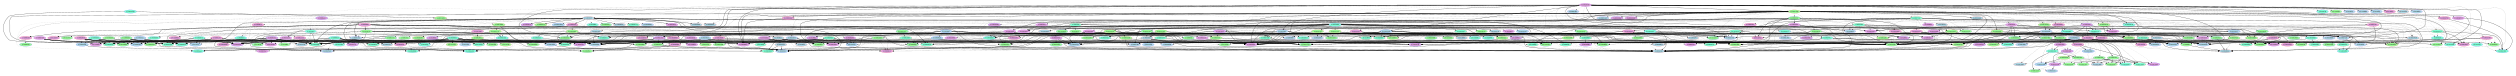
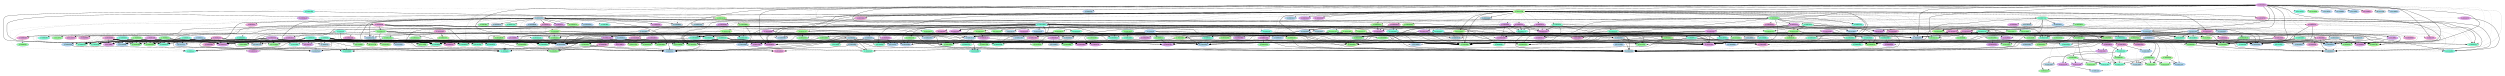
node "unk.0x21658": fillcolor plum -> palegreen
edge "fcn.0001697c" -> "fcn.0002c960": now "fcn.000170a0" -> "fcn.0002c960"
